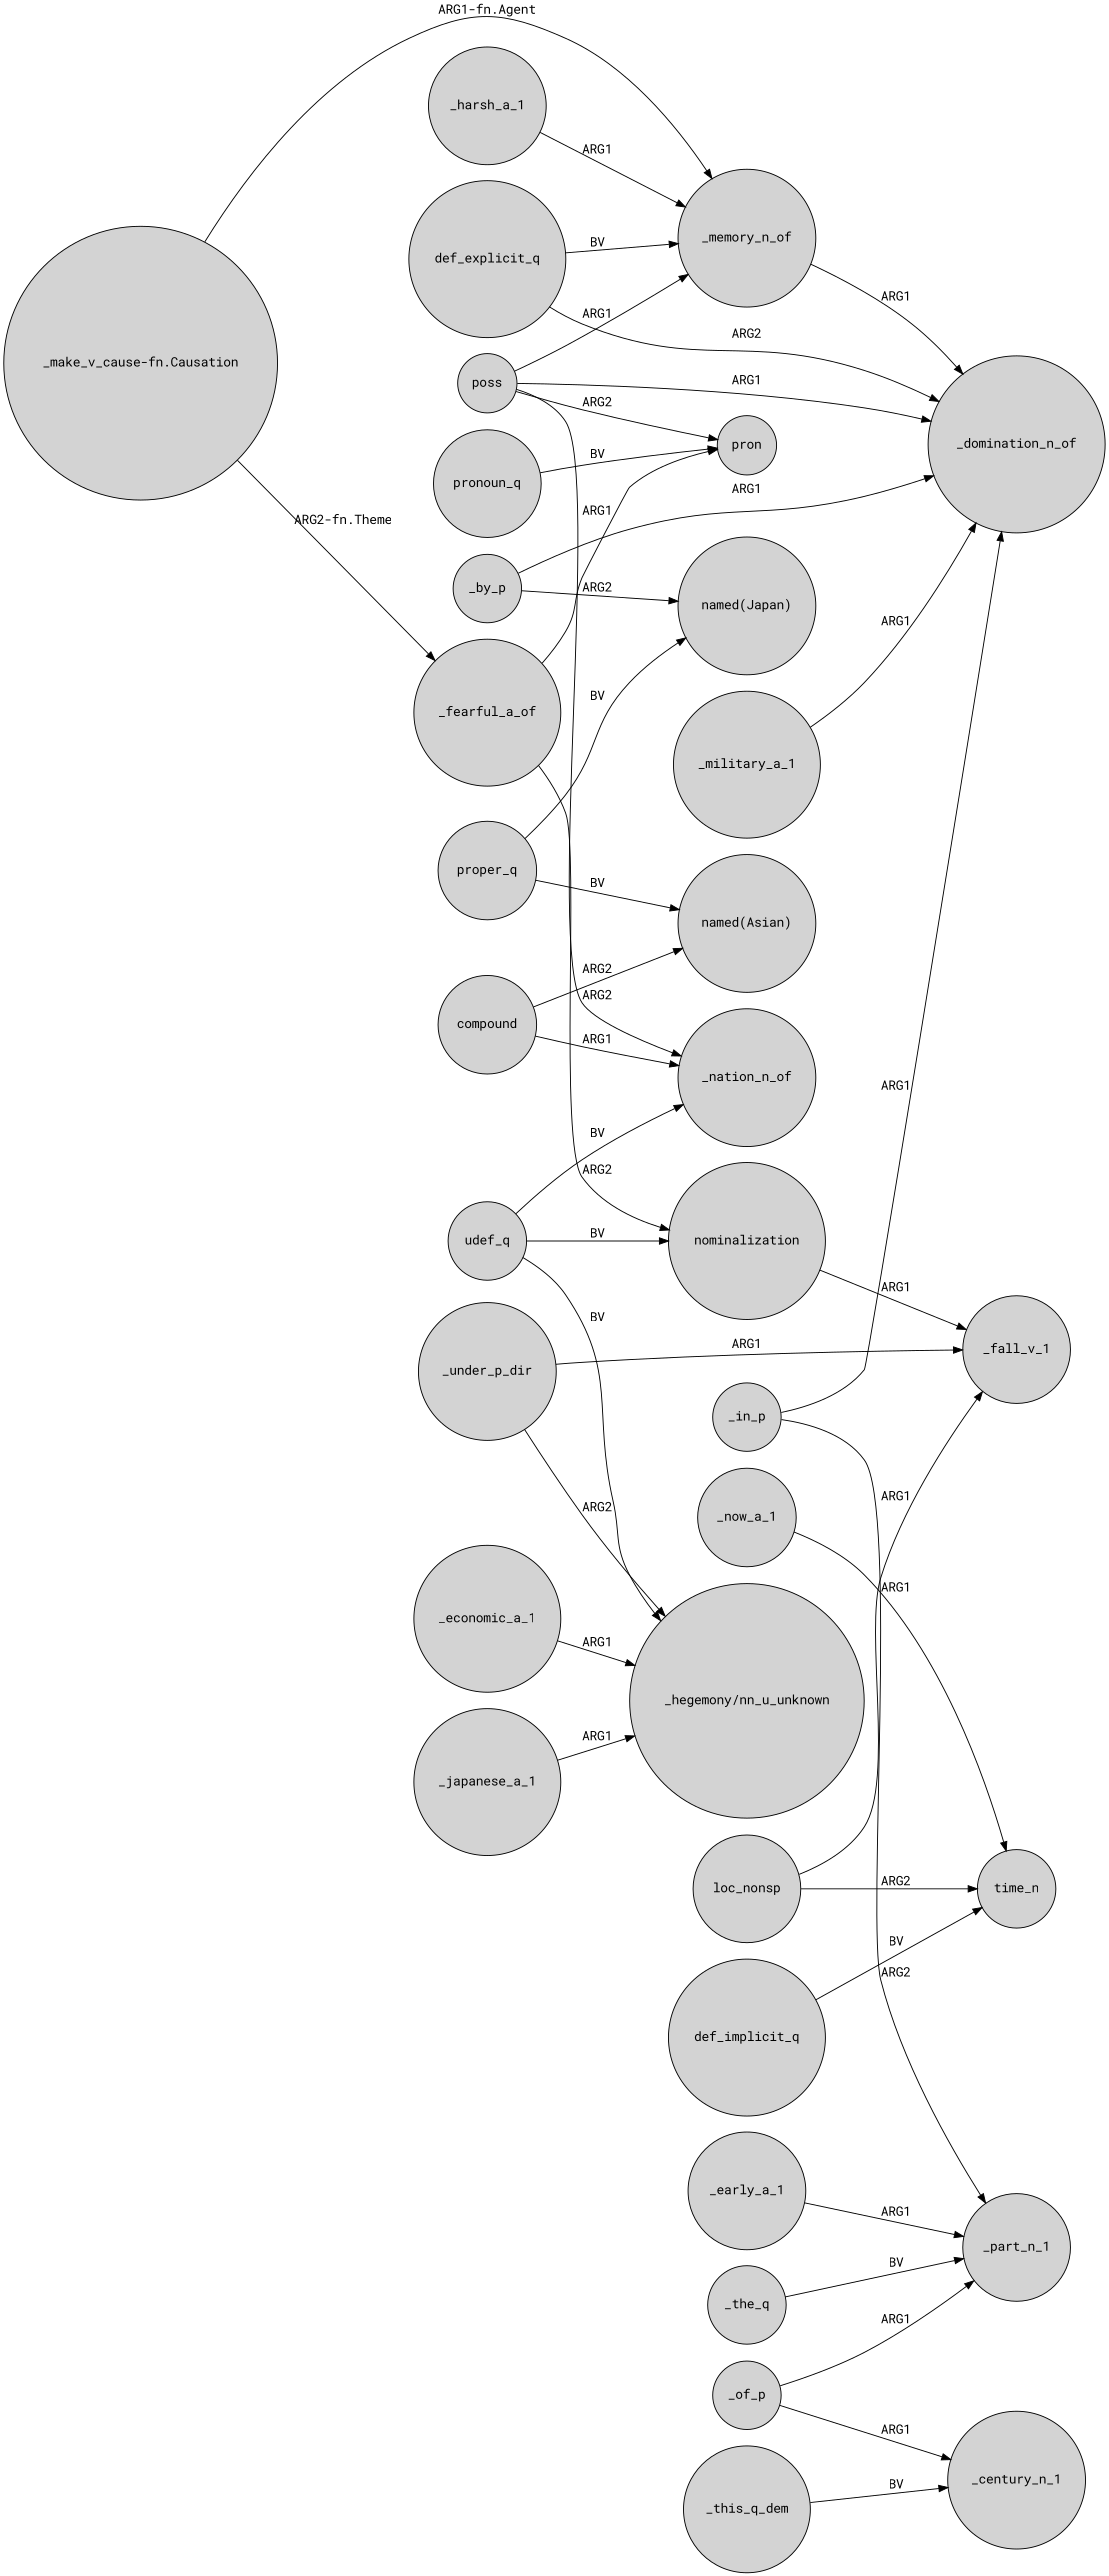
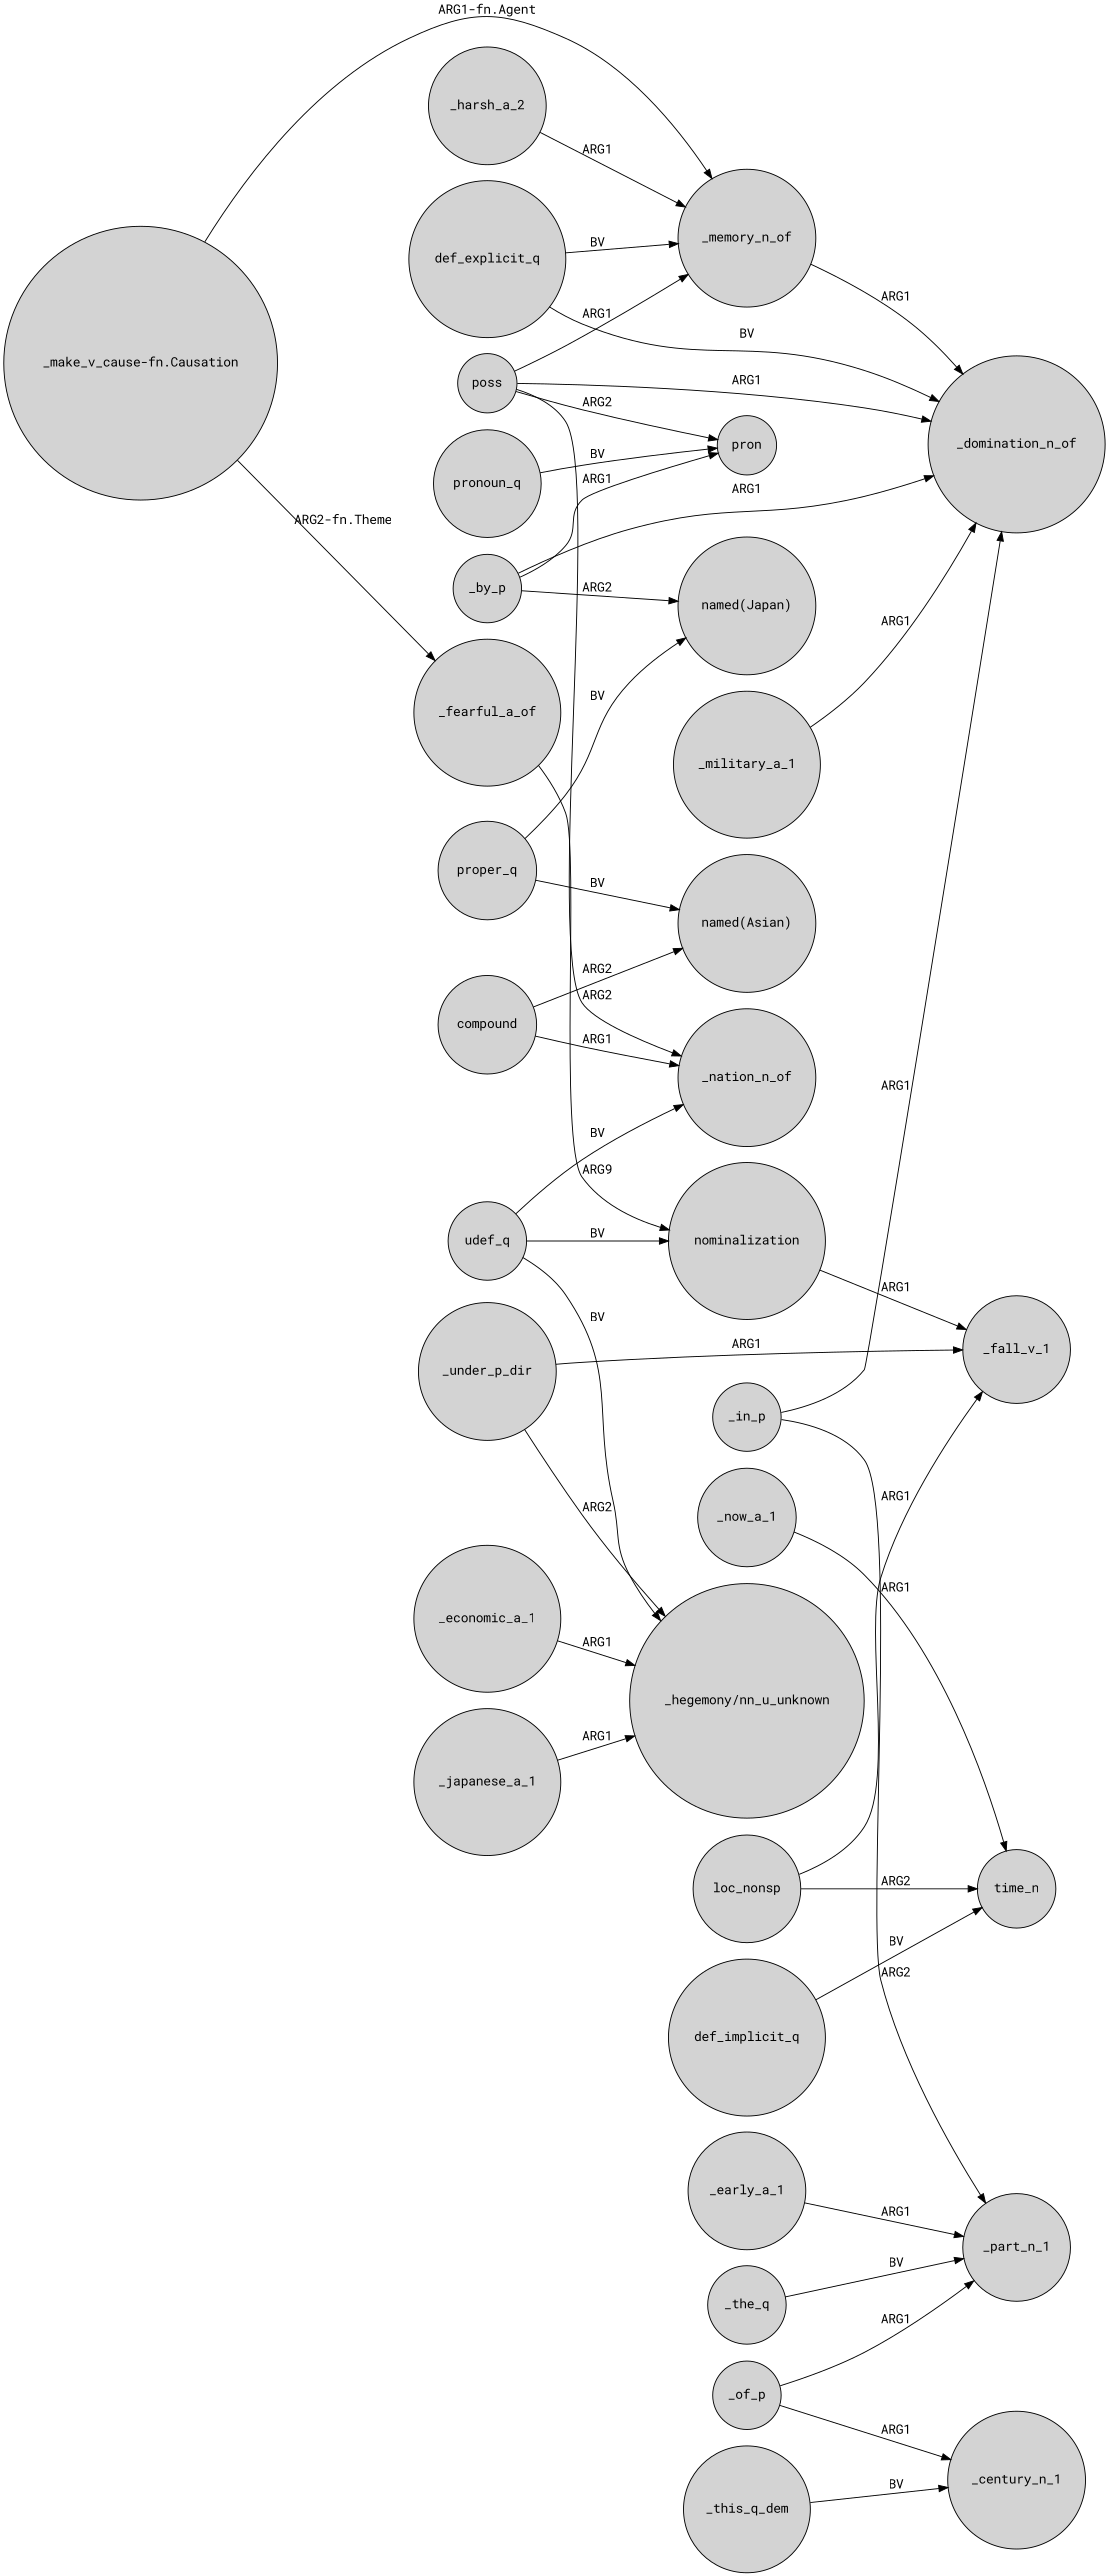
node "_harsh_a_1": label "_harsh_a_1" -> "_harsh_a_2"
edge "def_explicit_q" -> "_domination_n_of": label "ARG2" -> "BV"
edge "_fearful_a_of" -> "pron": now "_by_p" -> "pron"
edge "_fearful_a_of" -> "nominalization": label "ARG2" -> "ARG9"
